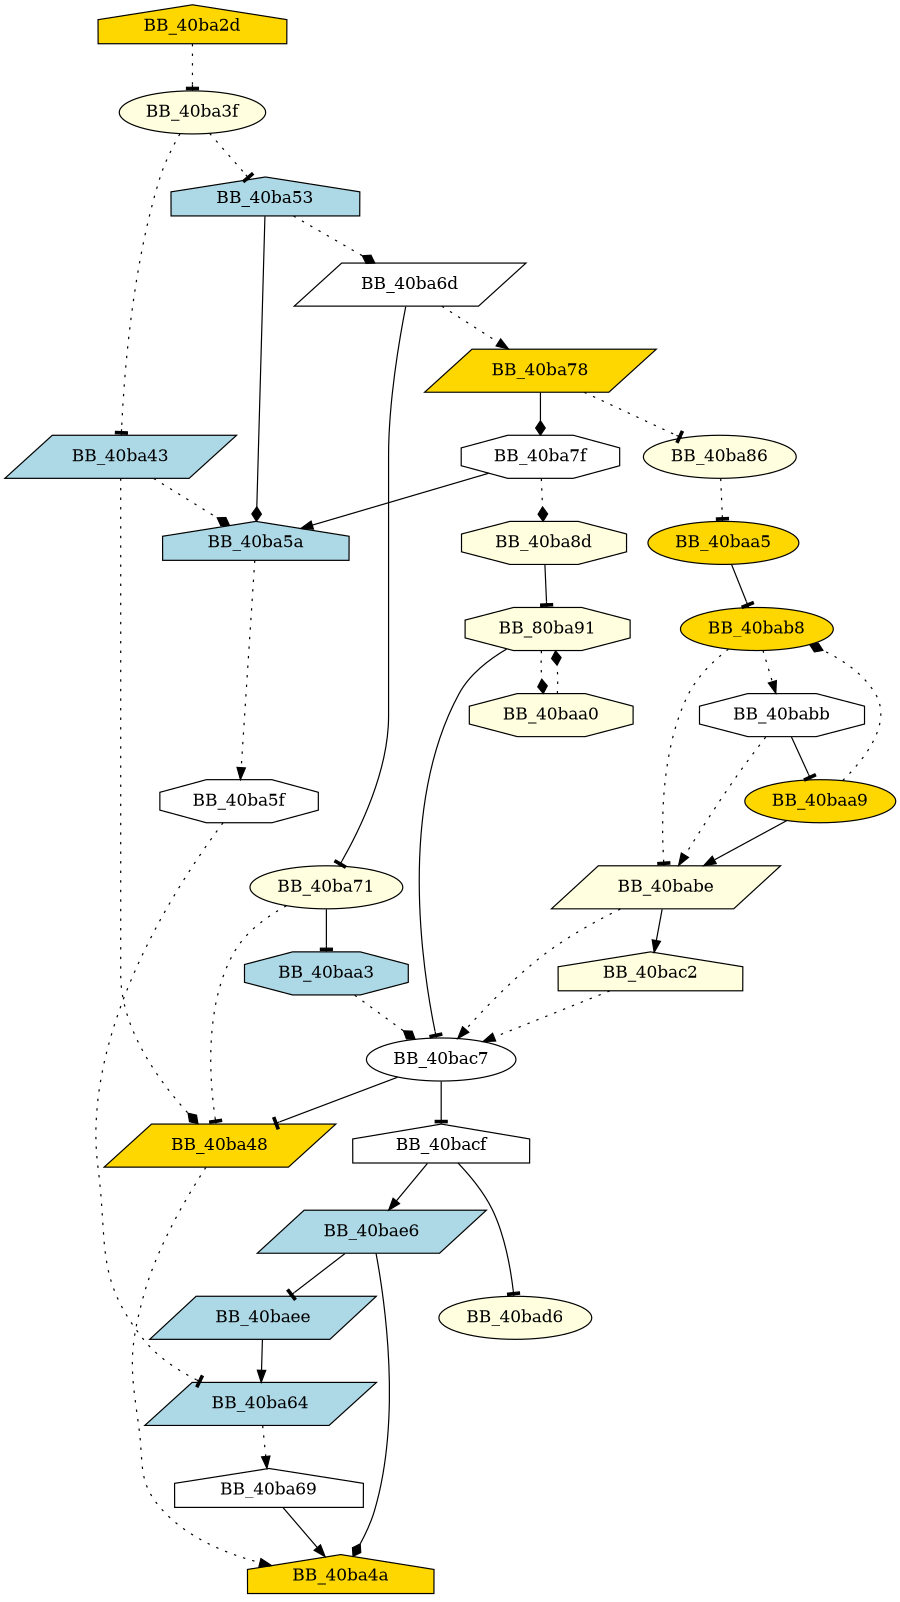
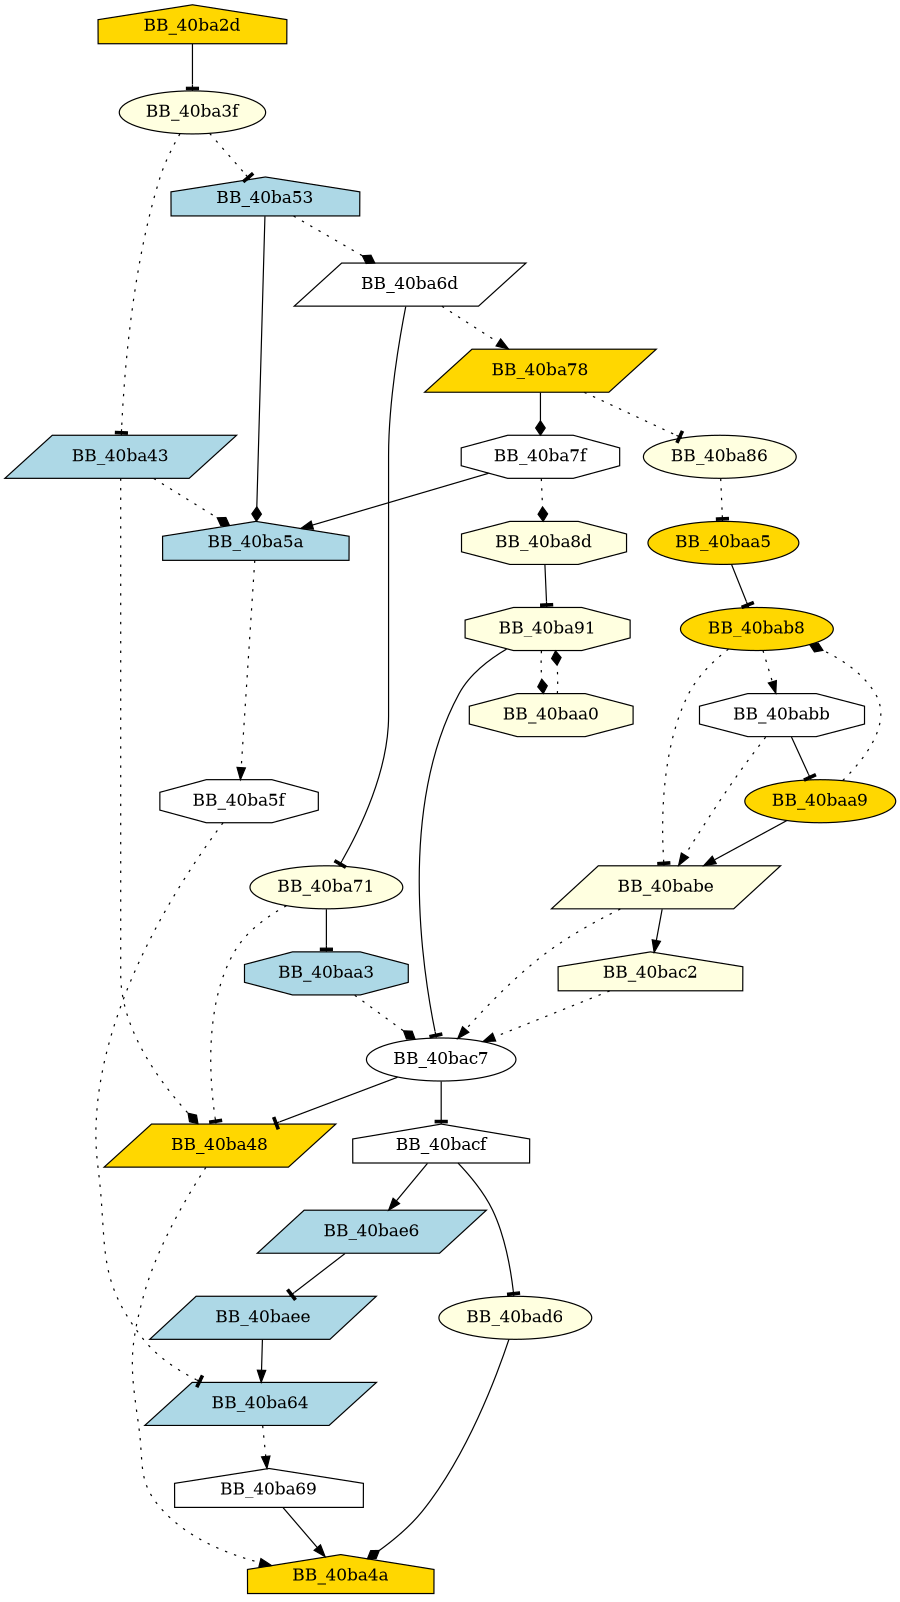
edge "BB_40ba2d" -> "BB_40ba3f": style dotted -> solid
node "BB_80ba91": label "BB_80ba91" -> "BB_40ba91"
edge "BB_40bae6" -> "BB_40ba4a": now "BB_40bad6" -> "BB_40ba4a"
